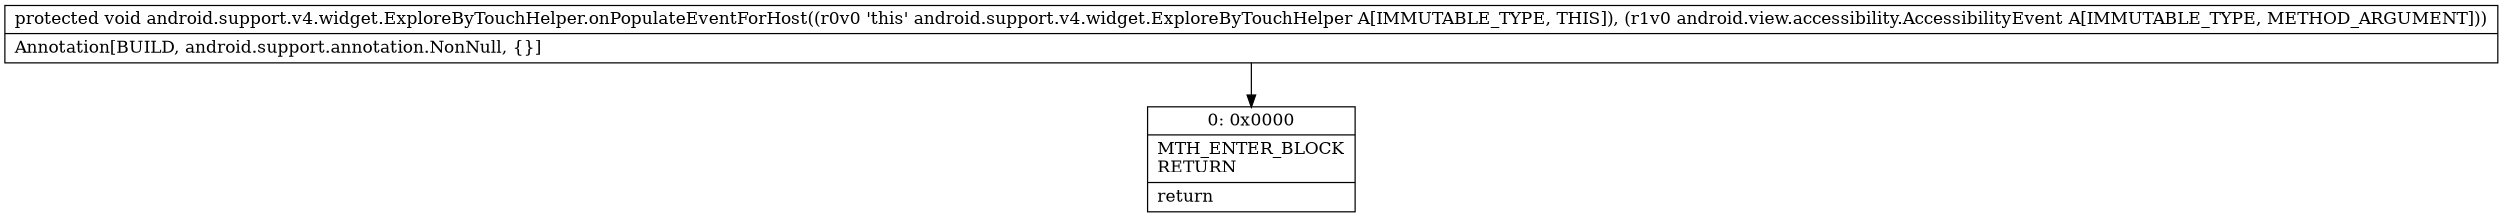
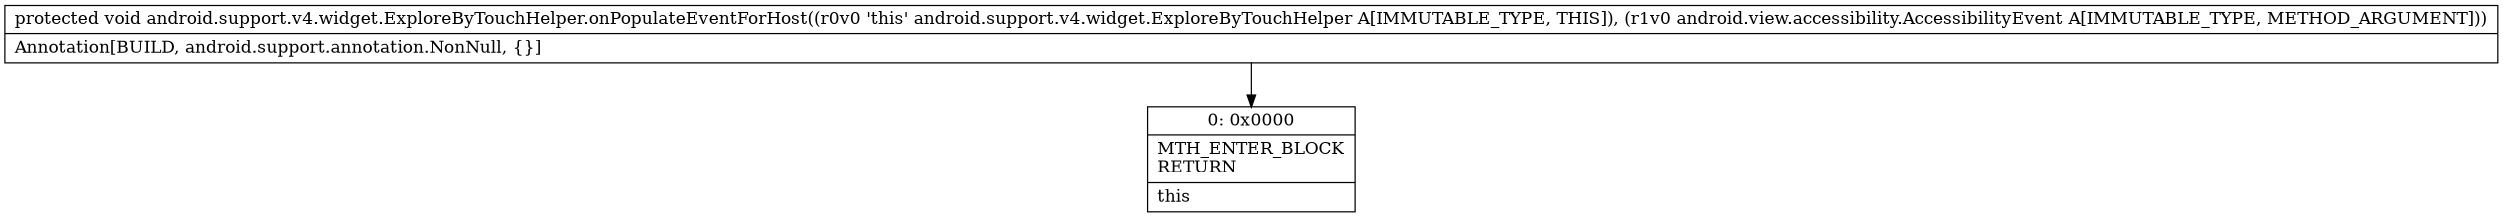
node "0: 0x0000": text "return" -> "this"
